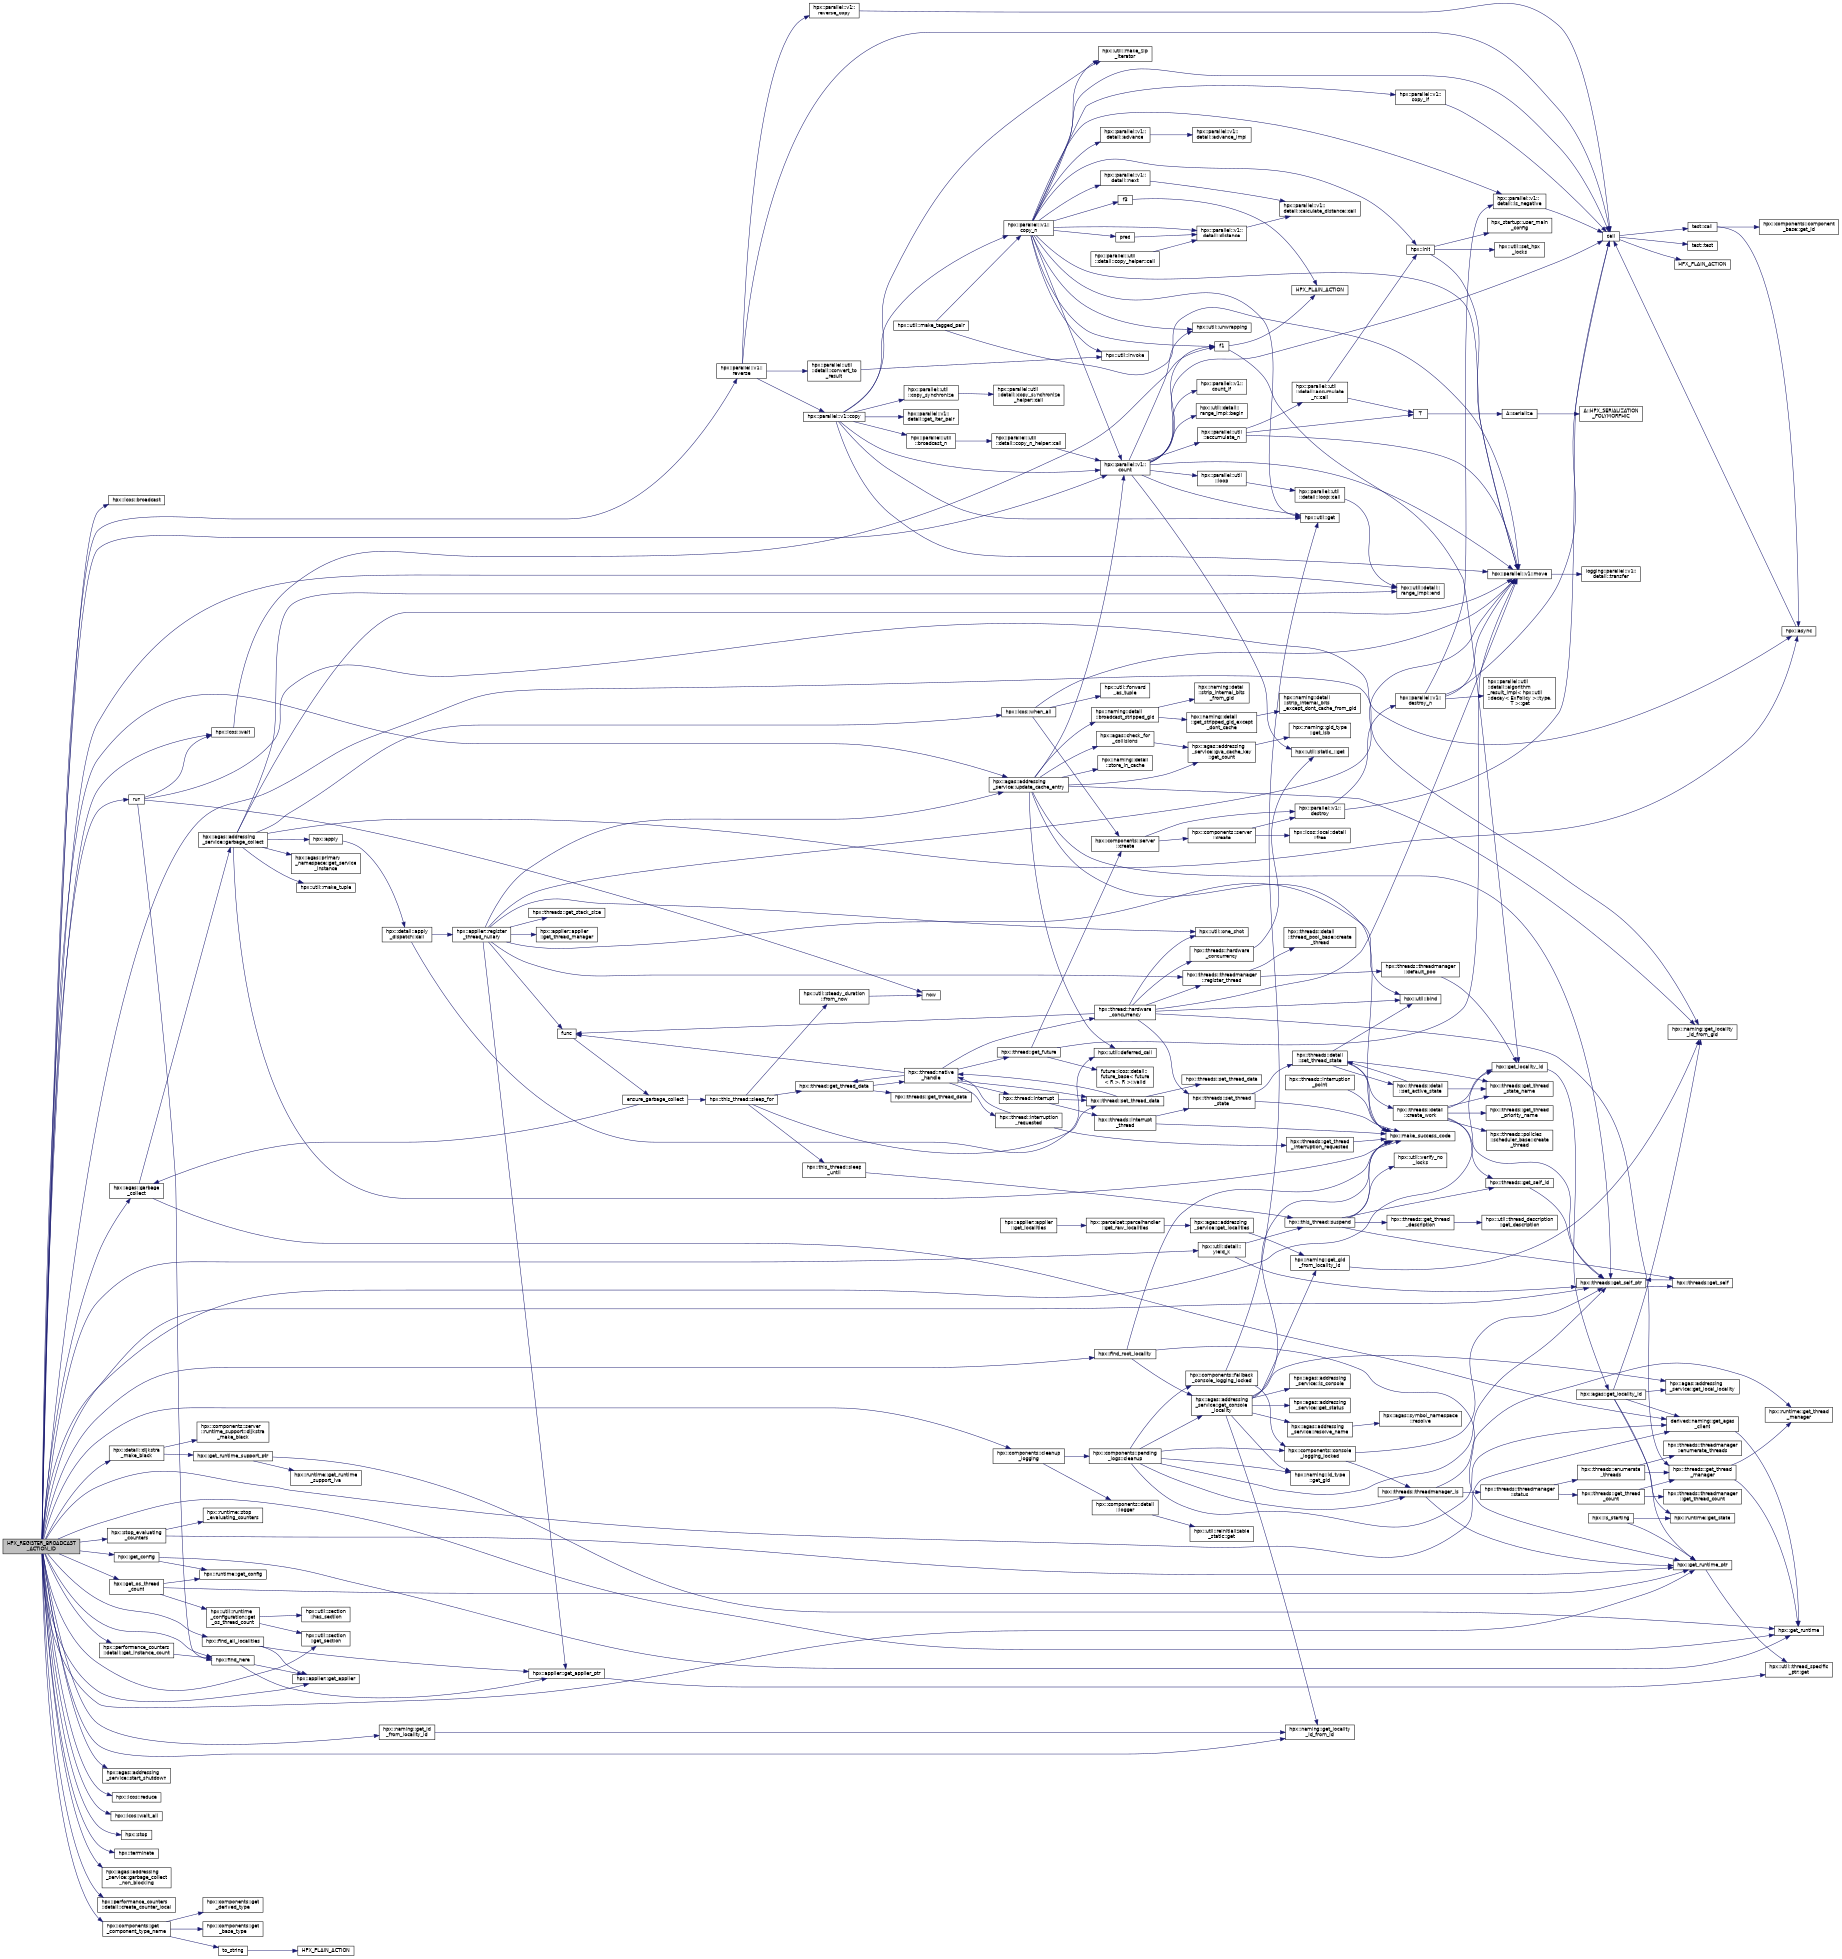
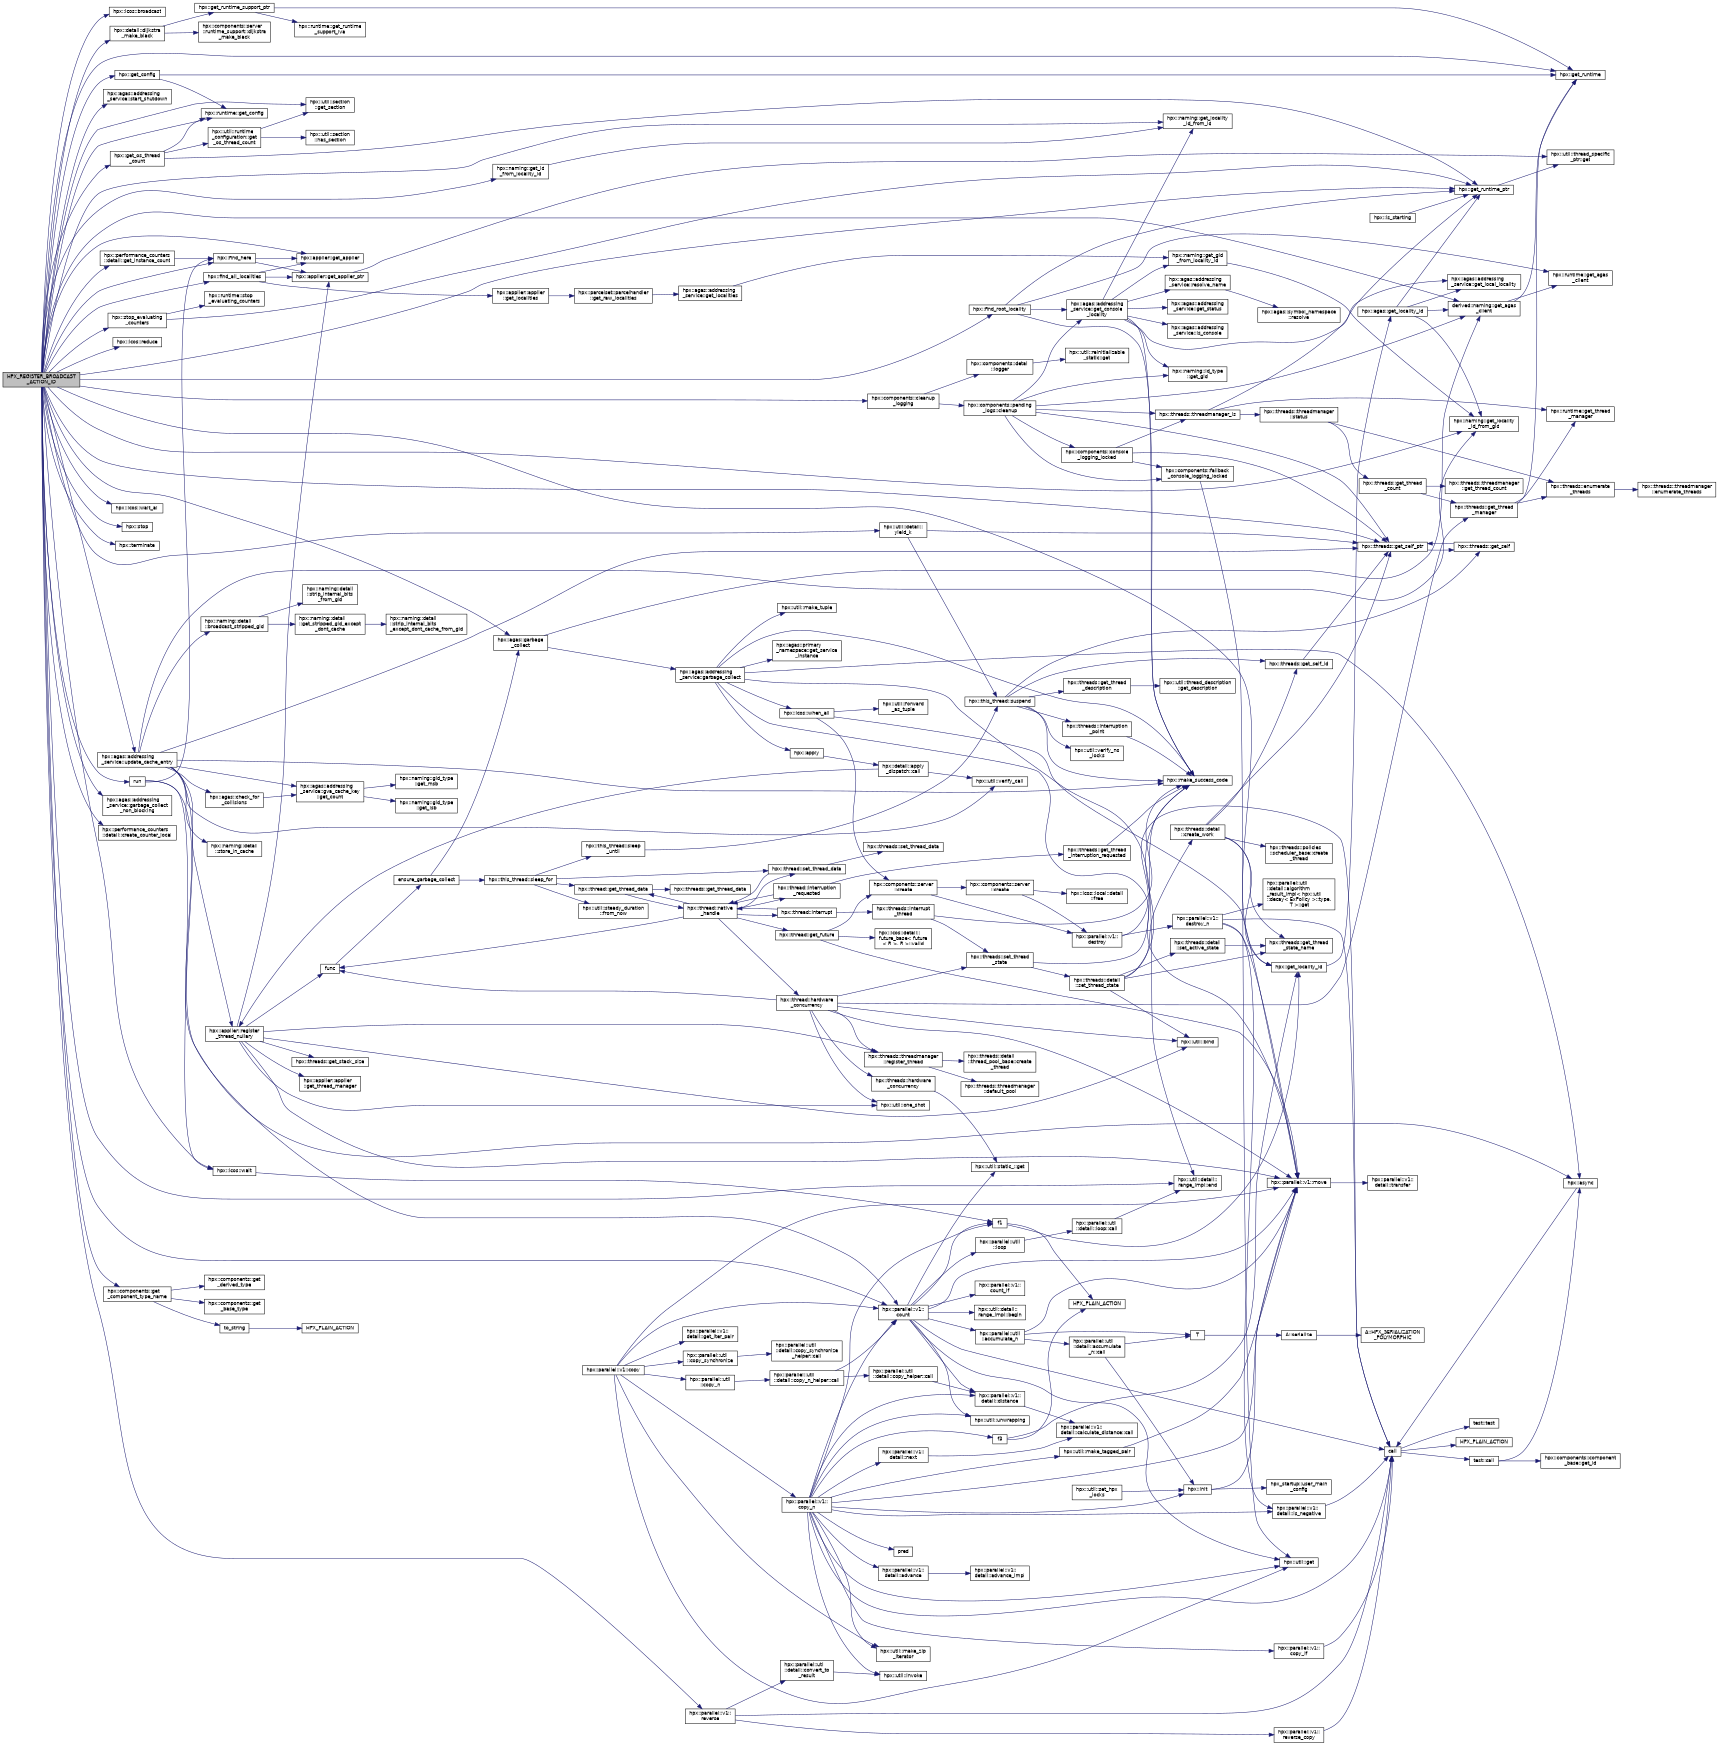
edge "HPX_REGISTER_BROADCAST _ACTION_ID" -> "hpx::runtime::get_config": added
edge "pred" -> "hpx::parallel::v1:: detail::distance": now "hpx::parallel::v1:: count" -> "hpx::parallel::v1:: detail::distance"
edge "hpx::init" -> "hpx::util::set_hpx _locks": reversed
node "hpx::runtime::get_agas _client": added
edge "hpx::util::make_tagged_pair" -> "hpx::parallel::v1:: copy_n": reversed
edge "hpx::find_all_localities" -> "hpx::applier::applier ::get_localities": added
edge "hpx::parallel::v1:: reverse" -> "hpx::parallel::v1::copy": removed
node "hpx::parallel::util ::broadcast_n": label "hpx::parallel::util ::broadcast_n" -> "hpx::parallel::util ::copy_n"
node "logging::parallel::v1:: detail::transfer": label "logging::parallel::v1:: detail::transfer" -> "hpx::parallel::v1:: detail::transfer"
edge "hpx::this_thread::suspend" -> "hpx::threads::interruption _point": added
node "hpx::naming::gid_type ::get_msb": added
edge "hpx::applier::register _thread_nullary" -> "hpx::agas::addressing _service::update_cache_entry": reversed
node "now": removed
edge "hpx::threads::threadmanager ::default_pool" -> "hpx::get_locality_id": now "f3" -> "hpx::get_locality_id"
node "hpx::util::deferred_call": label "hpx::util::deferred_call" -> "hpx::util::verify_call"
edge "hpx::threads::detail ::set_active_state" -> "hpx::threads::detail ::set_thread_state": removed
node "future::lcos::detail:: future_base< future < R >, R >::valid": label "future::lcos::detail:: future_base< future < R >, R >::valid" -> "hpx::lcos::detail:: future_base< future < R >, R >::valid"
edge "hpx::thread::interrupt" -> "hpx::thread::set_thread_data": now "hpx::thread::interrupt" -> "hpx::thread::native _handle"
node "hpx::threads::get_thread _priority_name": removed
edge "hpx::parallel::util ::detail::copy_n_helper::call" -> "hpx::parallel::util ::detail::copy_helper::call": added
edge "hpx::components::fallback _console_logging_locked" -> "hpx::components::console _logging_locked": reversed
edge "hpx::threads::enumerate _threads" -> "hpx::threads::get_thread _manager": reversed
node "hpx::runtime::get_state": removed
